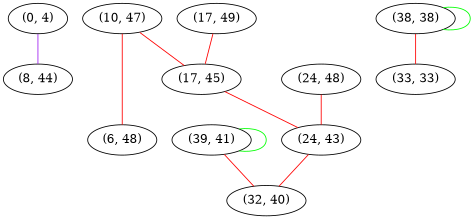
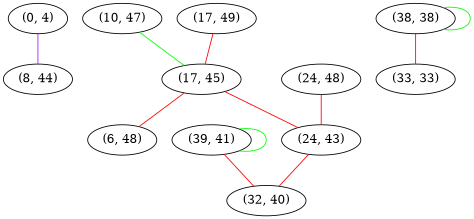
edge "(10, 47)" -- "(17, 45)": color red -> green
edge "(10, 47)" -- "(6, 48)": now "(17, 45)" -- "(6, 48)"
